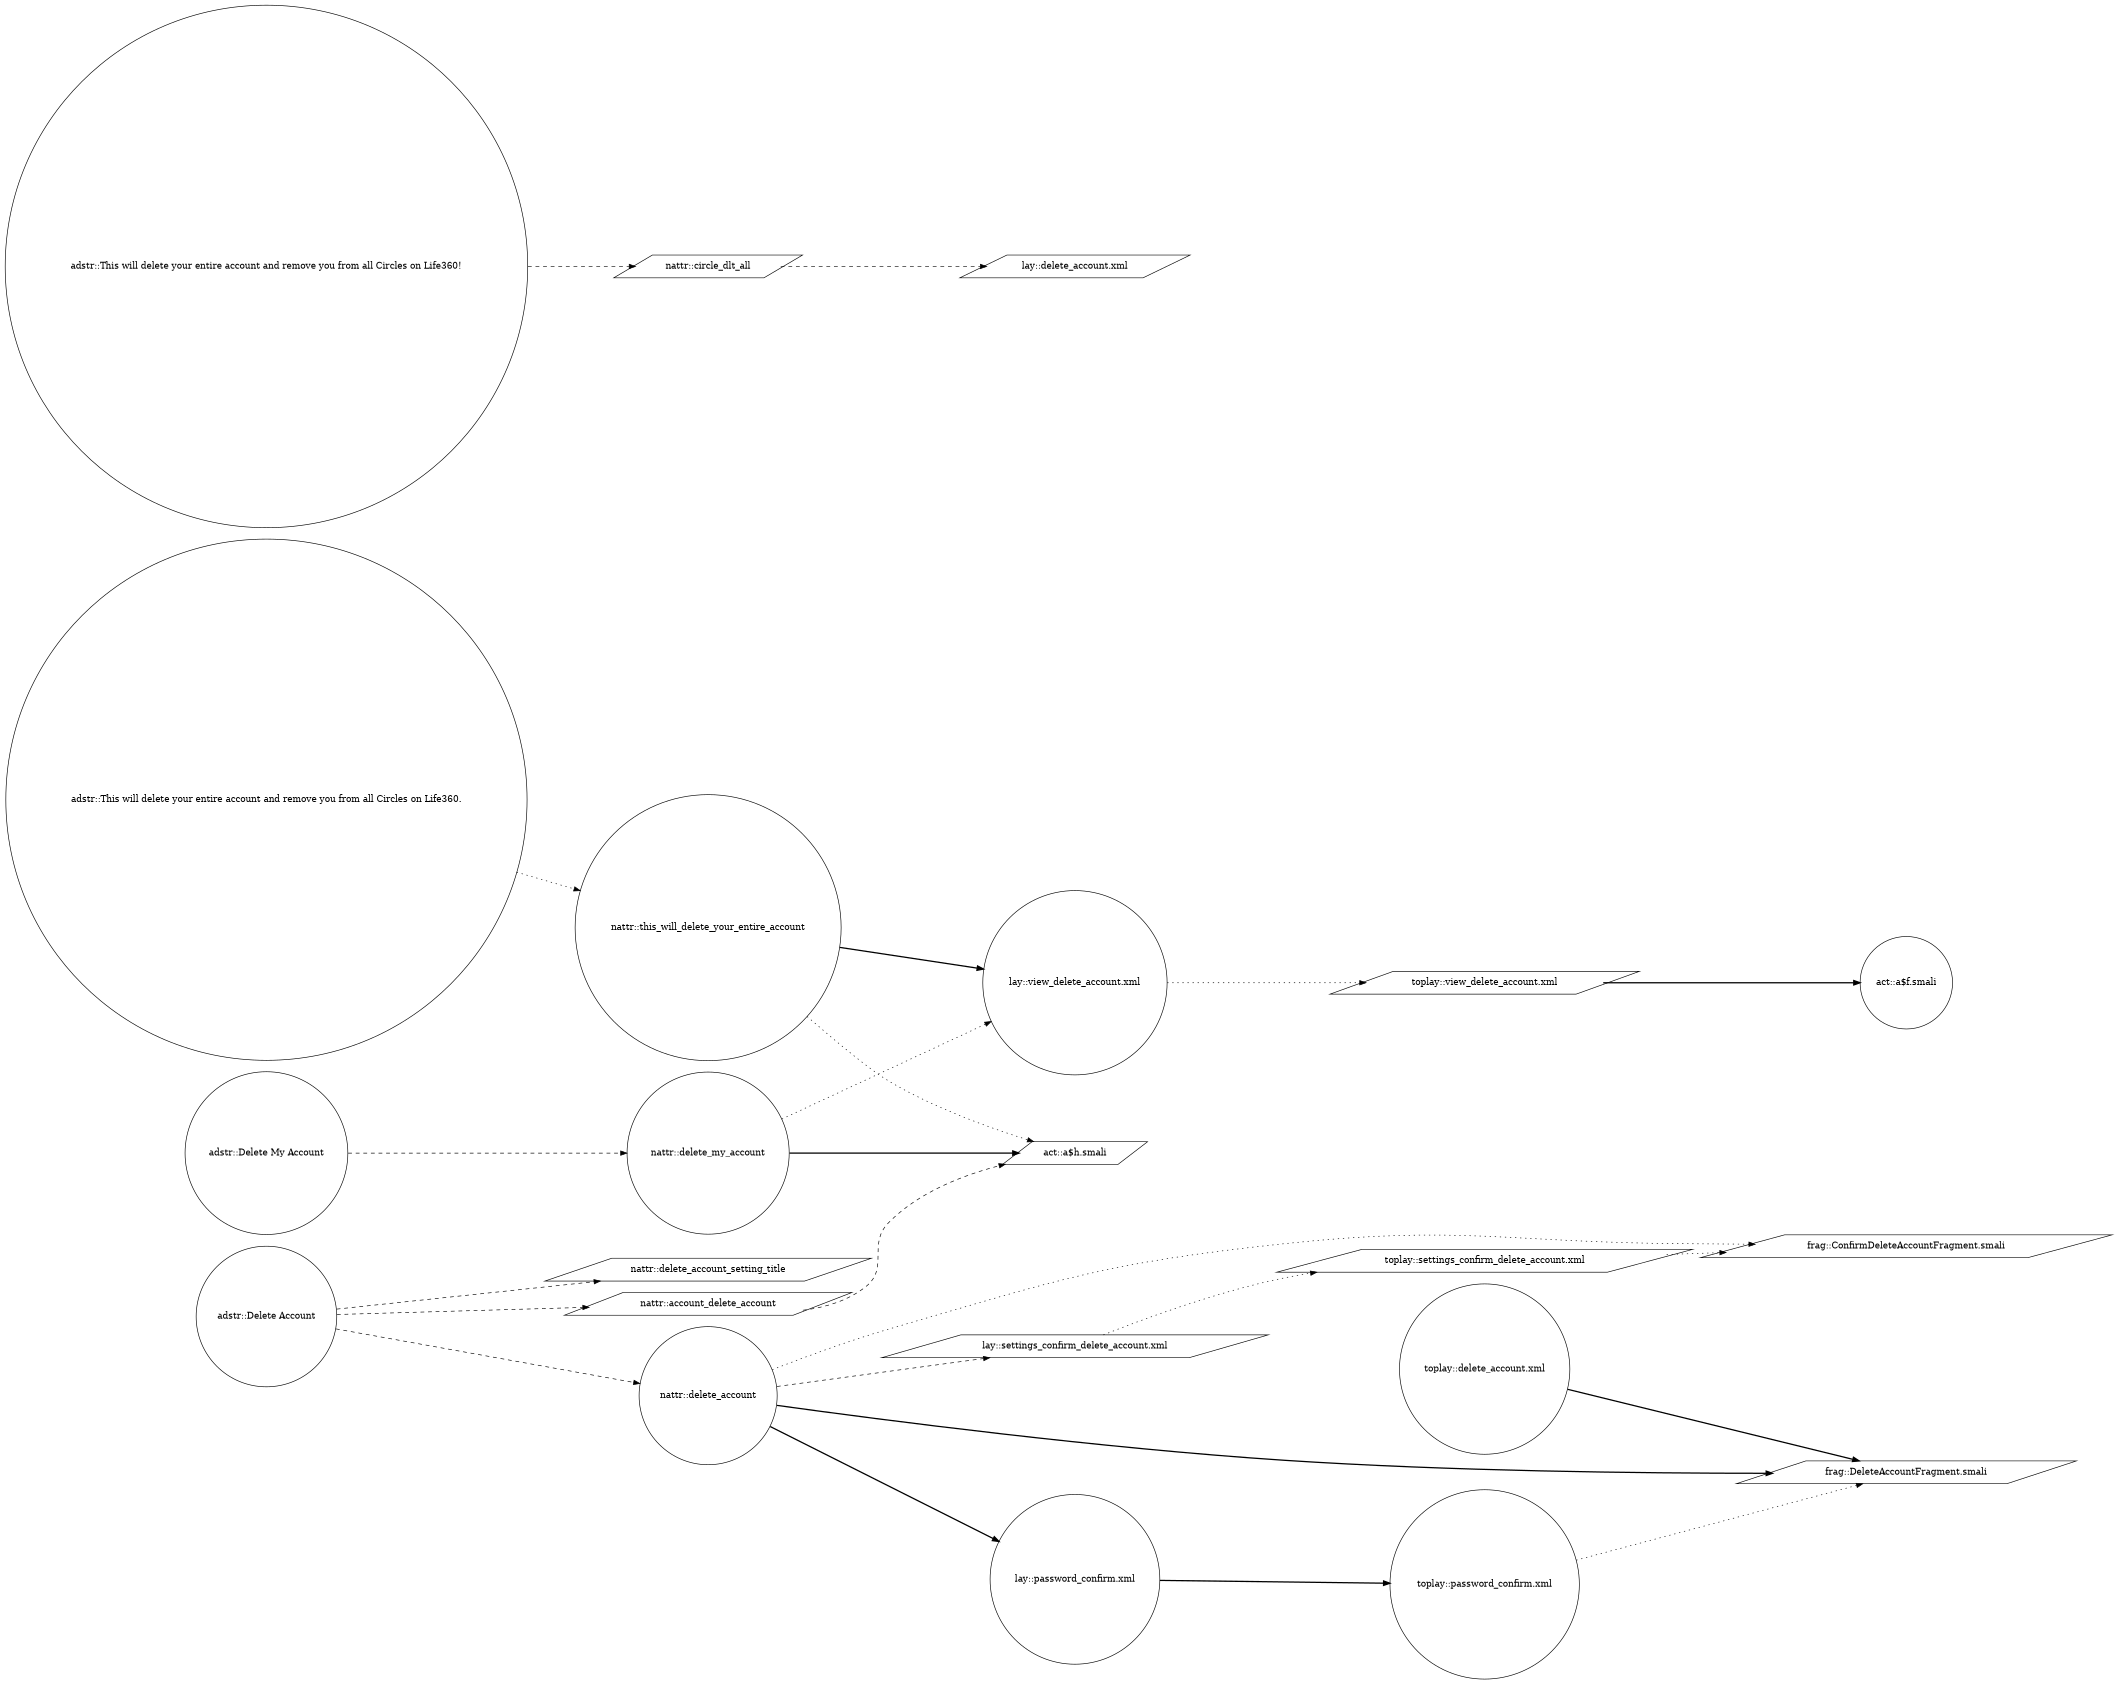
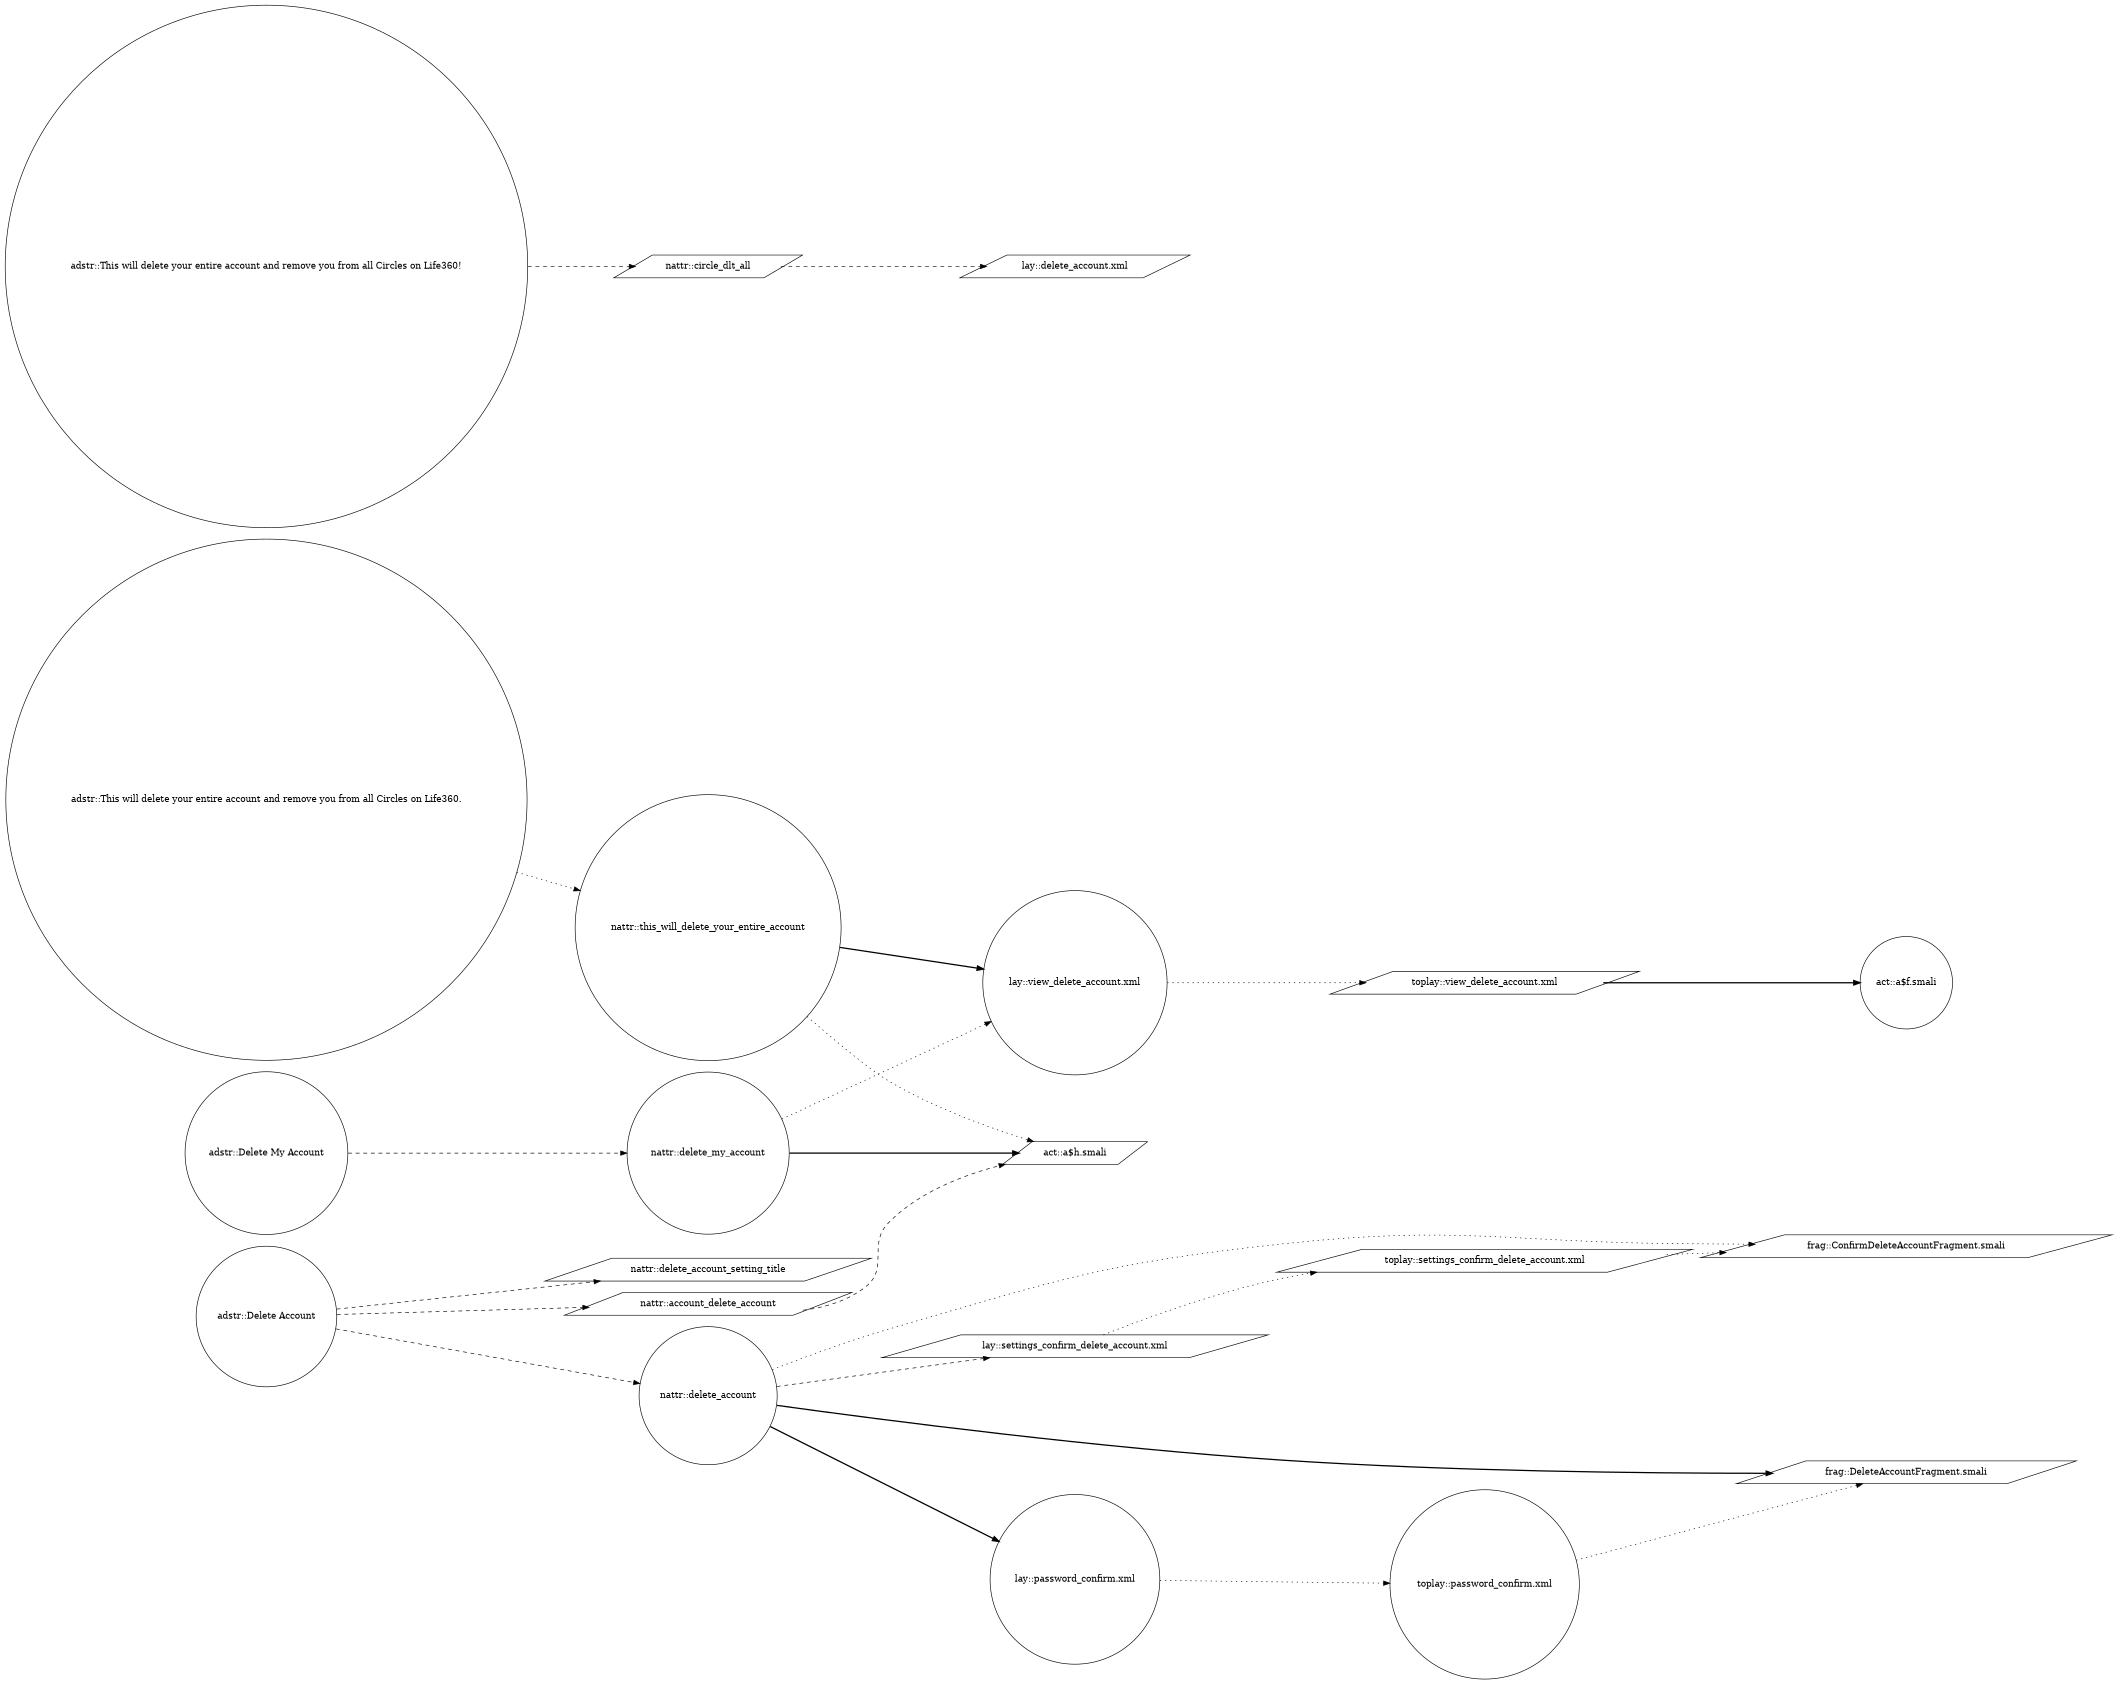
node "toplay::delete_account.xml": removed
edge "lay::password_confirm.xml" -> "toplay::password_confirm.xml": style bold -> dotted
